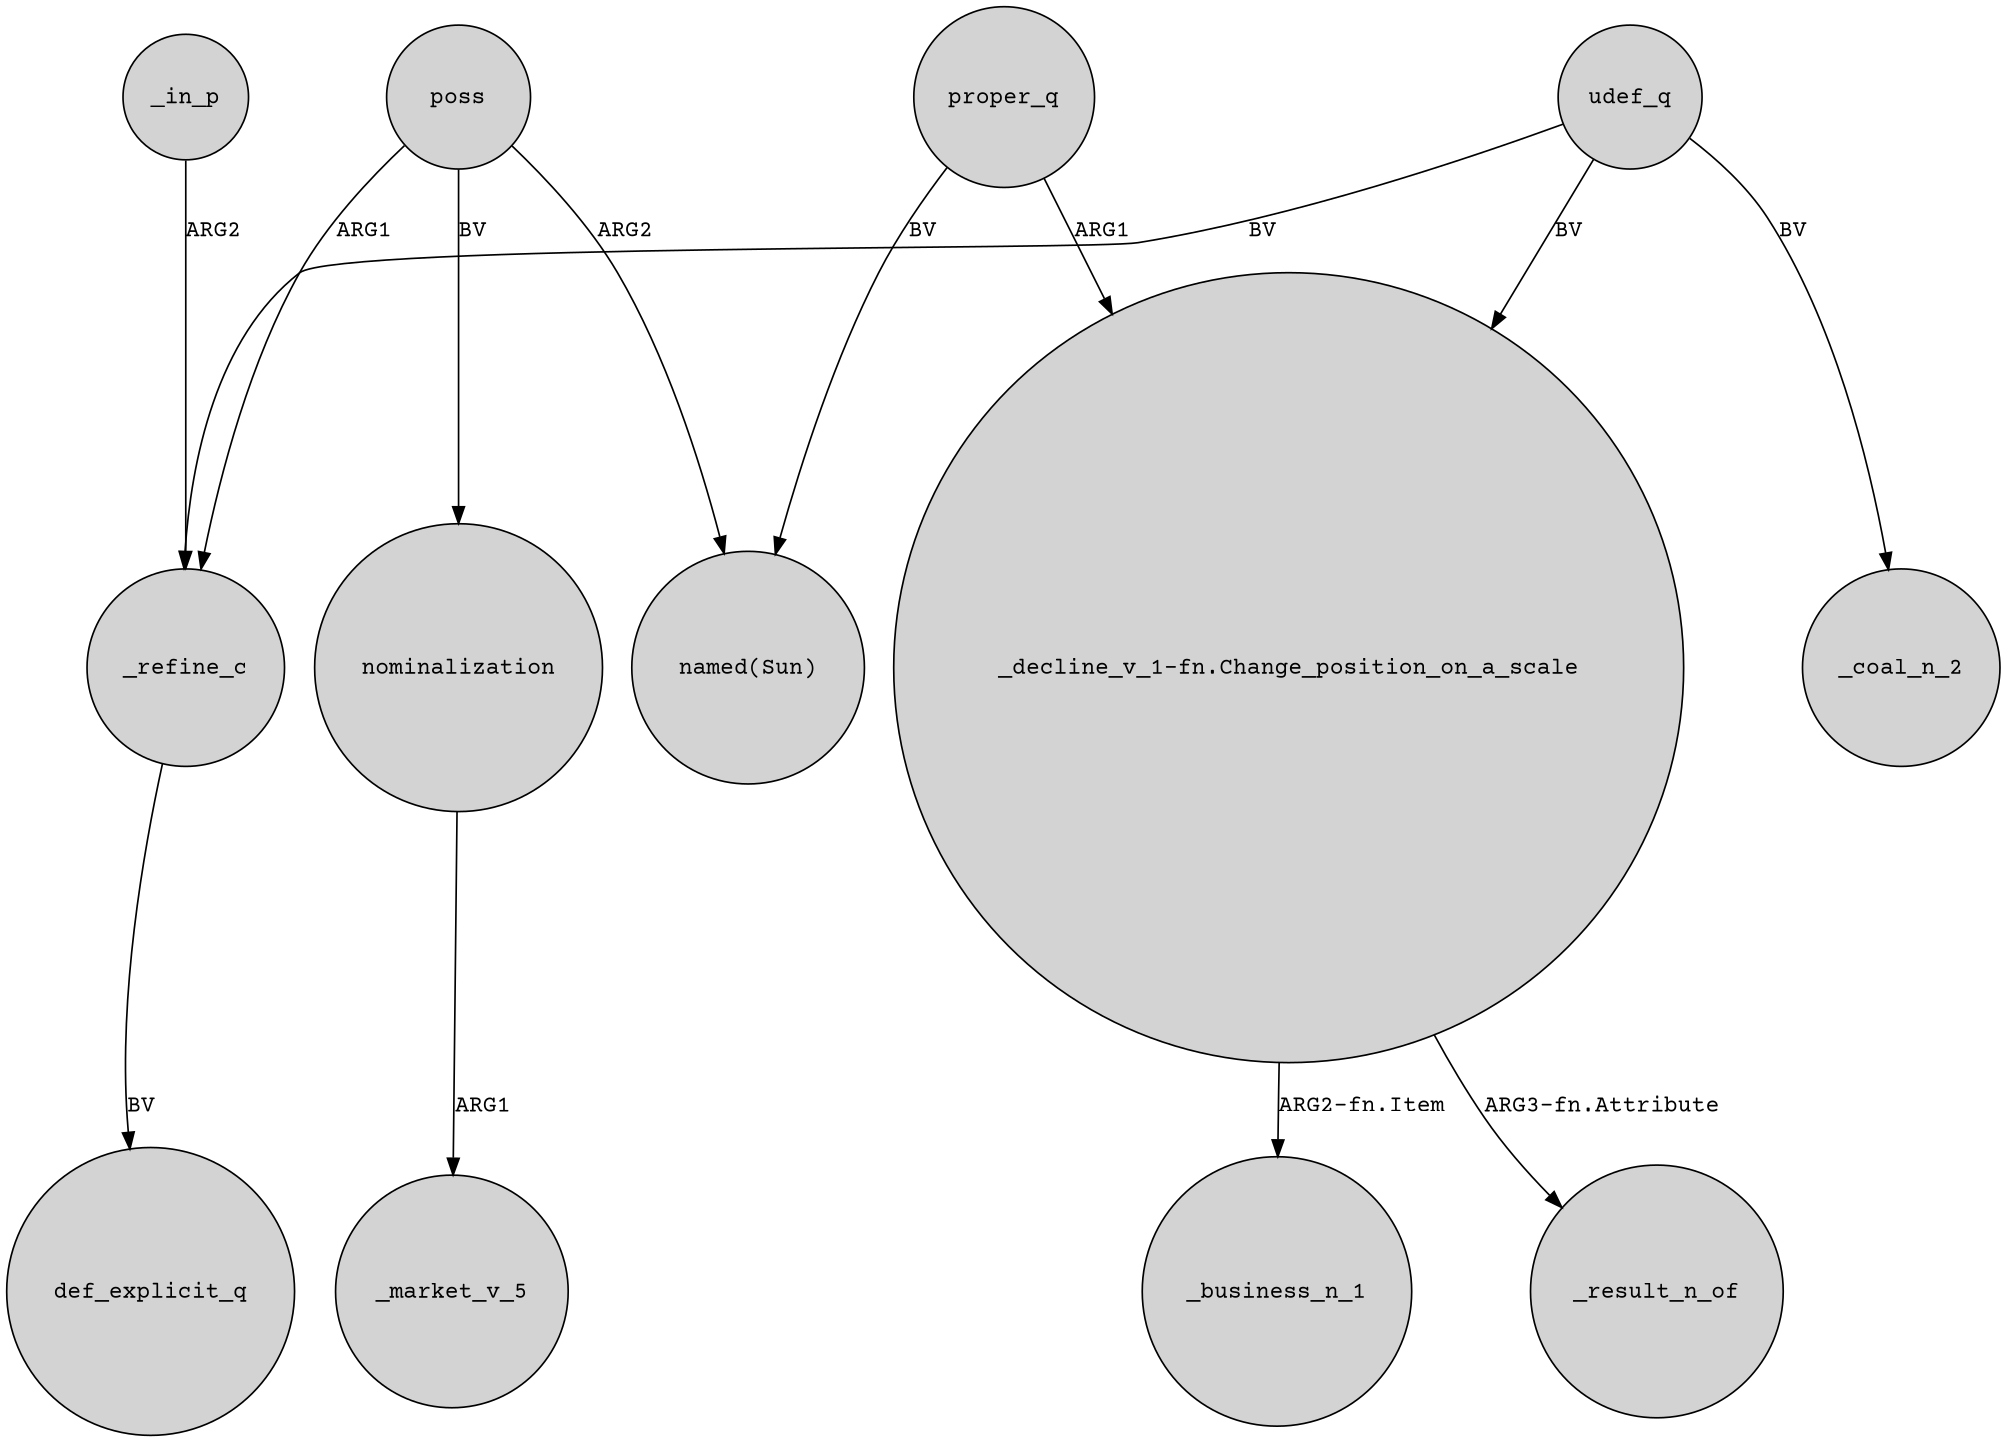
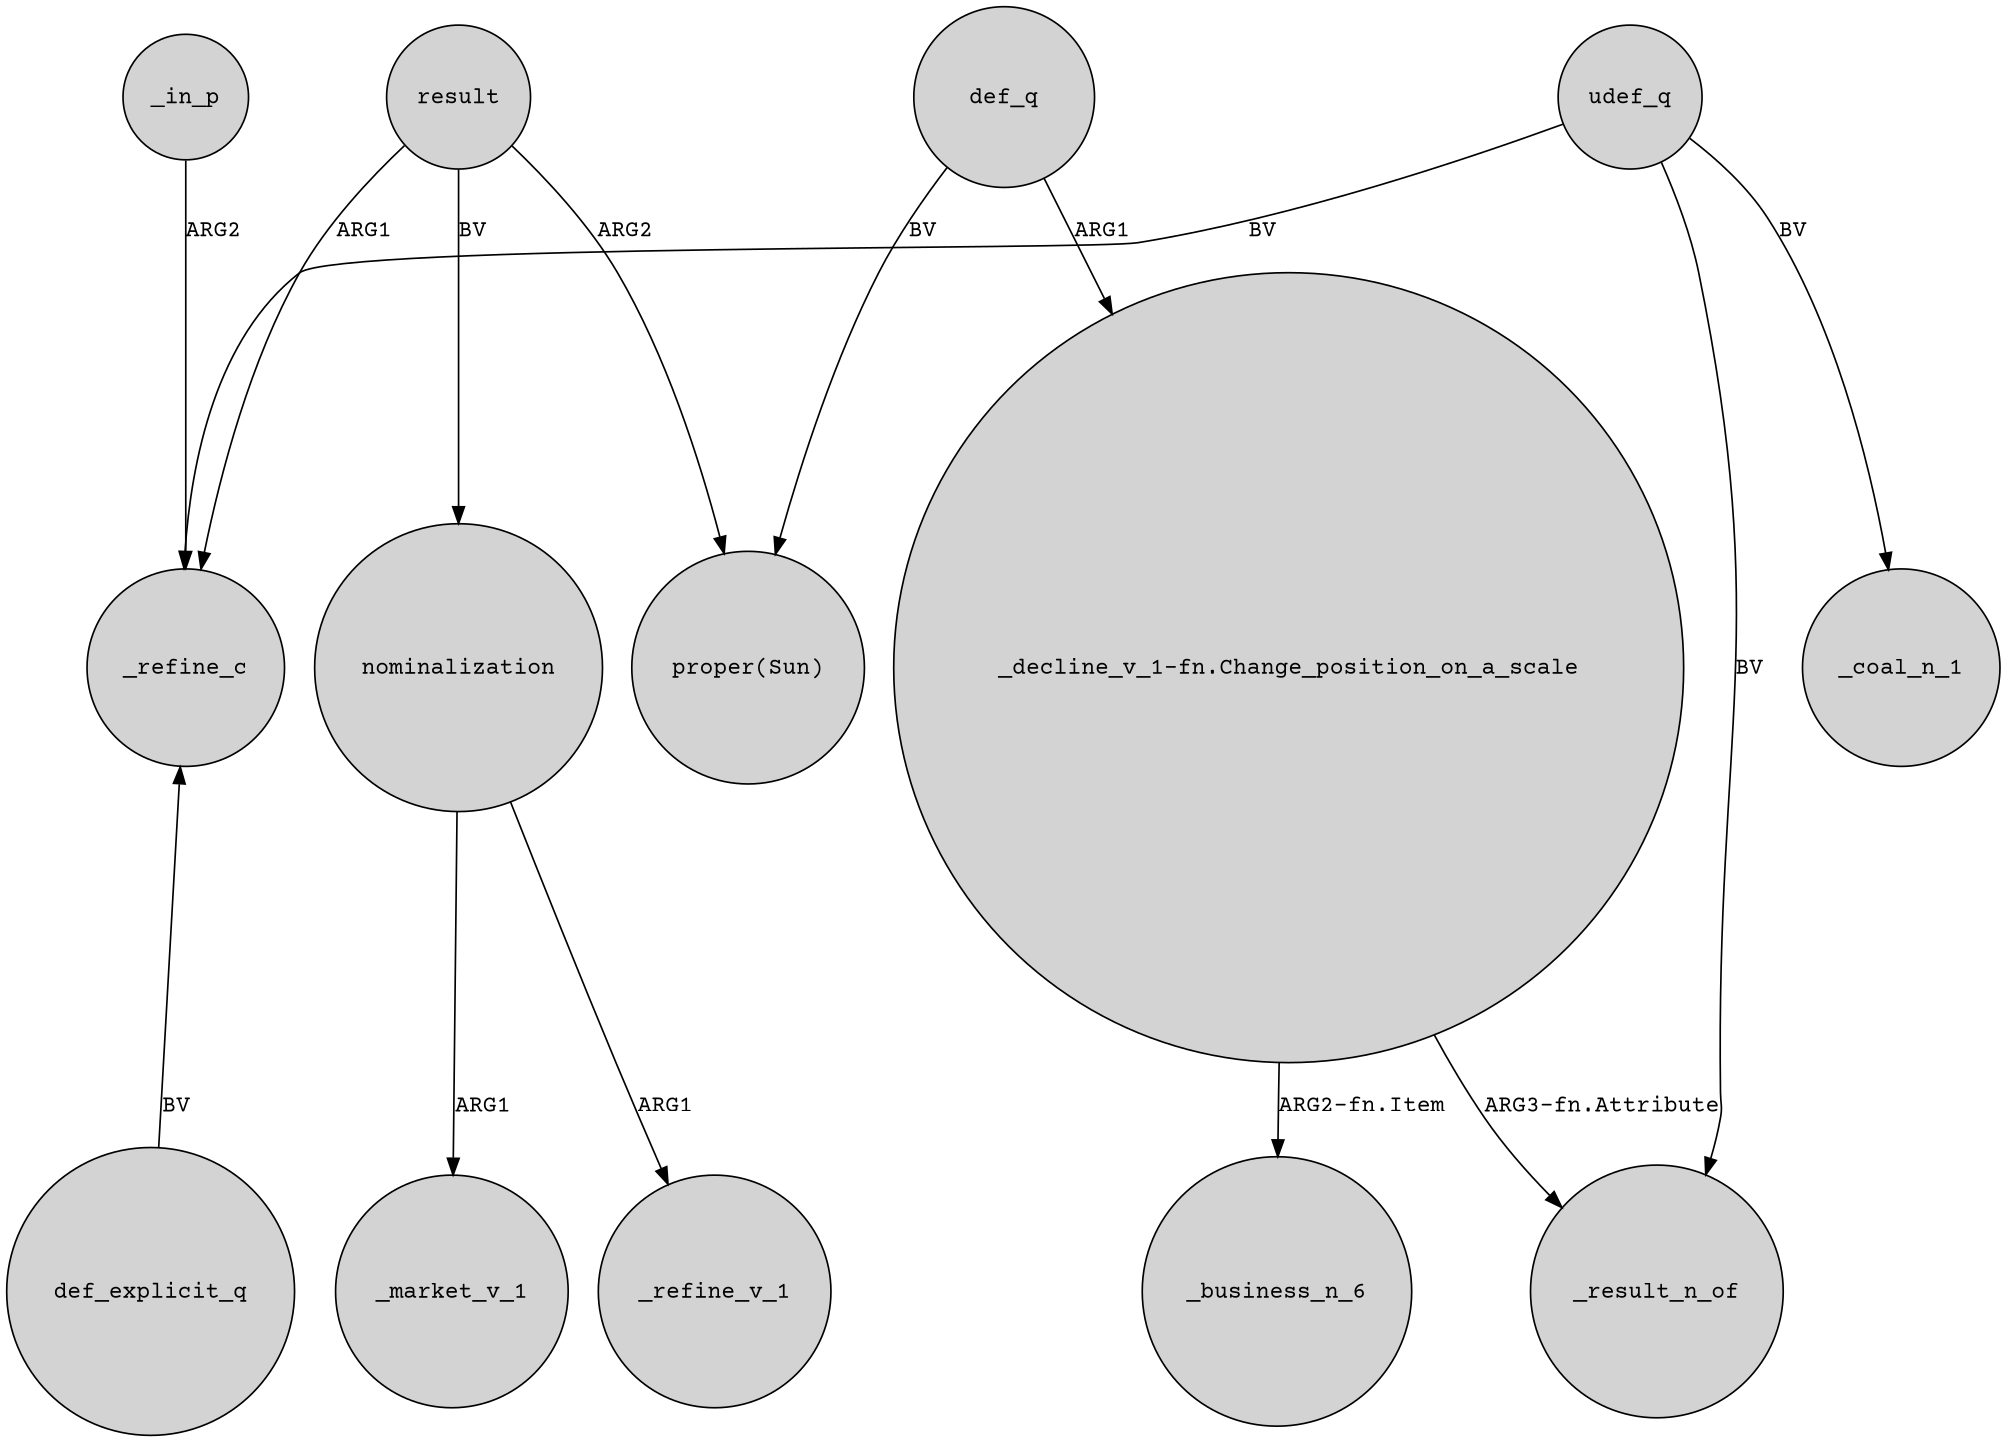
node "poss": label "poss" -> "result"
node "proper_q": label "proper_q" -> "def_q"
edge "udef_q" -> "_decline_v_1-fn.Change_position_on_a_scale": now "udef_q" -> "_result_n_of"
node "named(Sun)": label "named(Sun)" -> "proper(Sun)"
node "_coal_n_2": label "_coal_n_2" -> "_coal_n_1"
edge "_refine_c" -> "def_explicit_q": reversed
node "_market_v_5": label "_market_v_5" -> "_market_v_1"
node "_refine_v_1": added
node "_business_n_1": label "_business_n_1" -> "_business_n_6"
